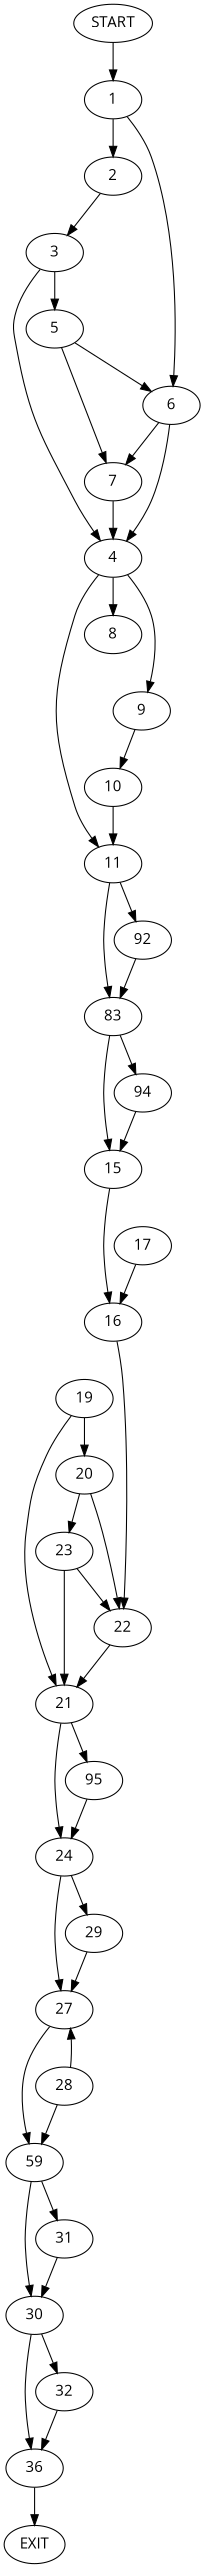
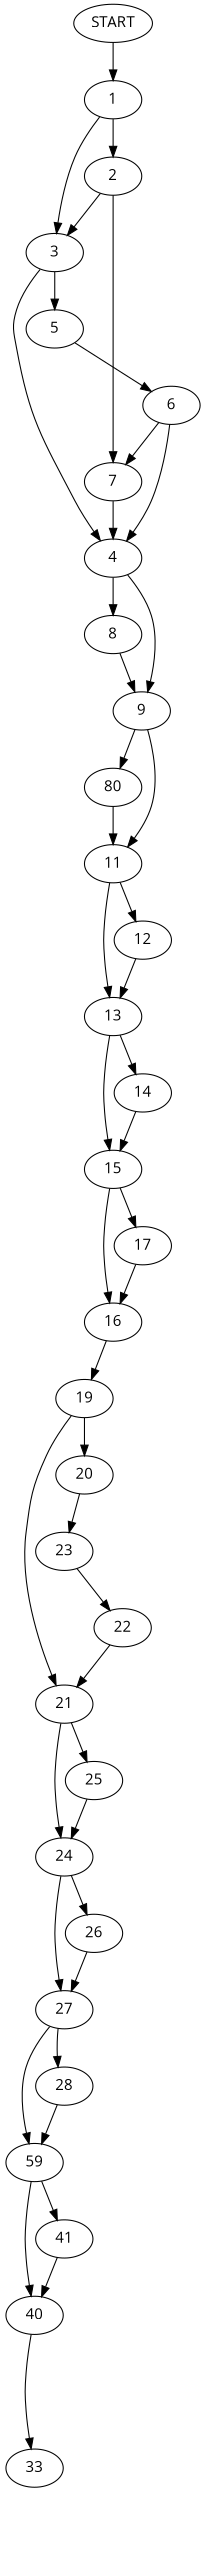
edge "1" -> "6": now "1" -> "3"
edge "5" -> "7": now "2" -> "7"
edge "8" -> "9": added
edge "4" -> "11": now "9" -> "11"
node "10": label "10" -> "80"
node "92": label "92" -> "12"
node "83": label "83" -> "13"
node "94": label "94" -> "14"
edge "15" -> "17": added
edge "16" -> "22": now "16" -> "19"
edge "20" -> "22": removed
edge "23" -> "21": removed
node "95": label "95" -> "25"
node "29": label "29" -> "26"
edge "28" -> "27": reversed
node "31": label "31" -> "41"
node "30": label "30" -> "40"
node "32": removed
node "36": label "36" -> "33"
node "EXIT": removed
